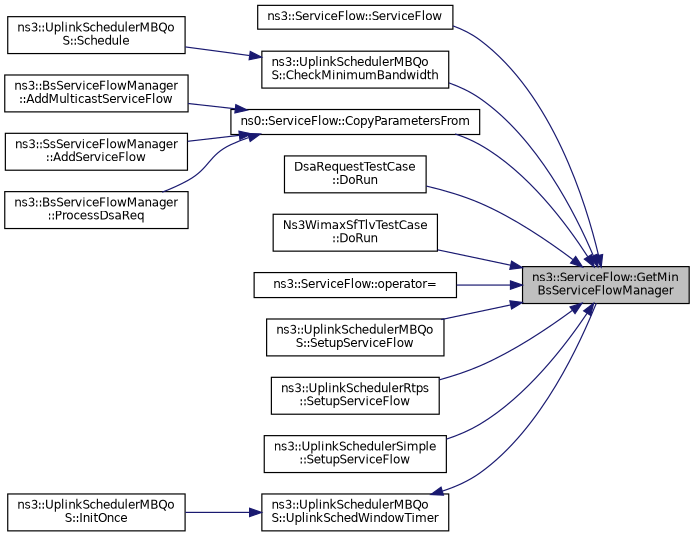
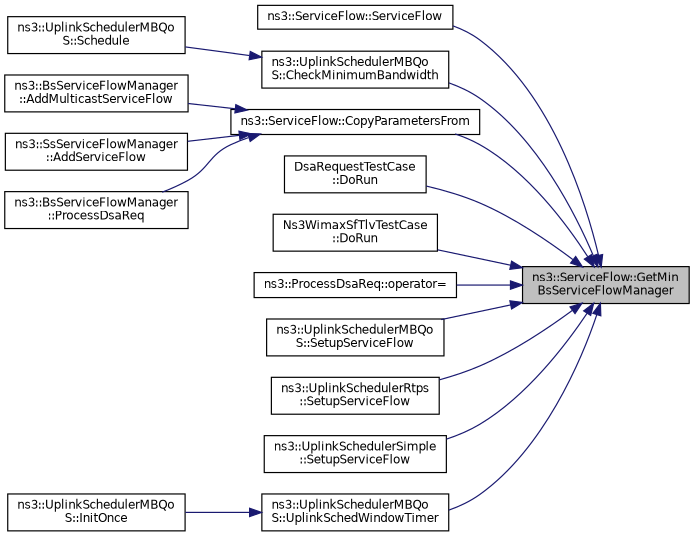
node "ns0::ServiceFlow::CopyParametersFrom": label "ns0::ServiceFlow::CopyParametersFrom" -> "ns3::ServiceFlow::CopyParametersFrom"
node "ns3::ServiceFlow::operator=": label "ns3::ServiceFlow::operator=" -> "ns3::ProcessDsaReq::operator="
edge "ns3::ServiceFlow::GetMin BsServiceFlowManager" -> "ns3::UplinkSchedulerMBQo S::UplinkSchedWindowTimer": reversed
